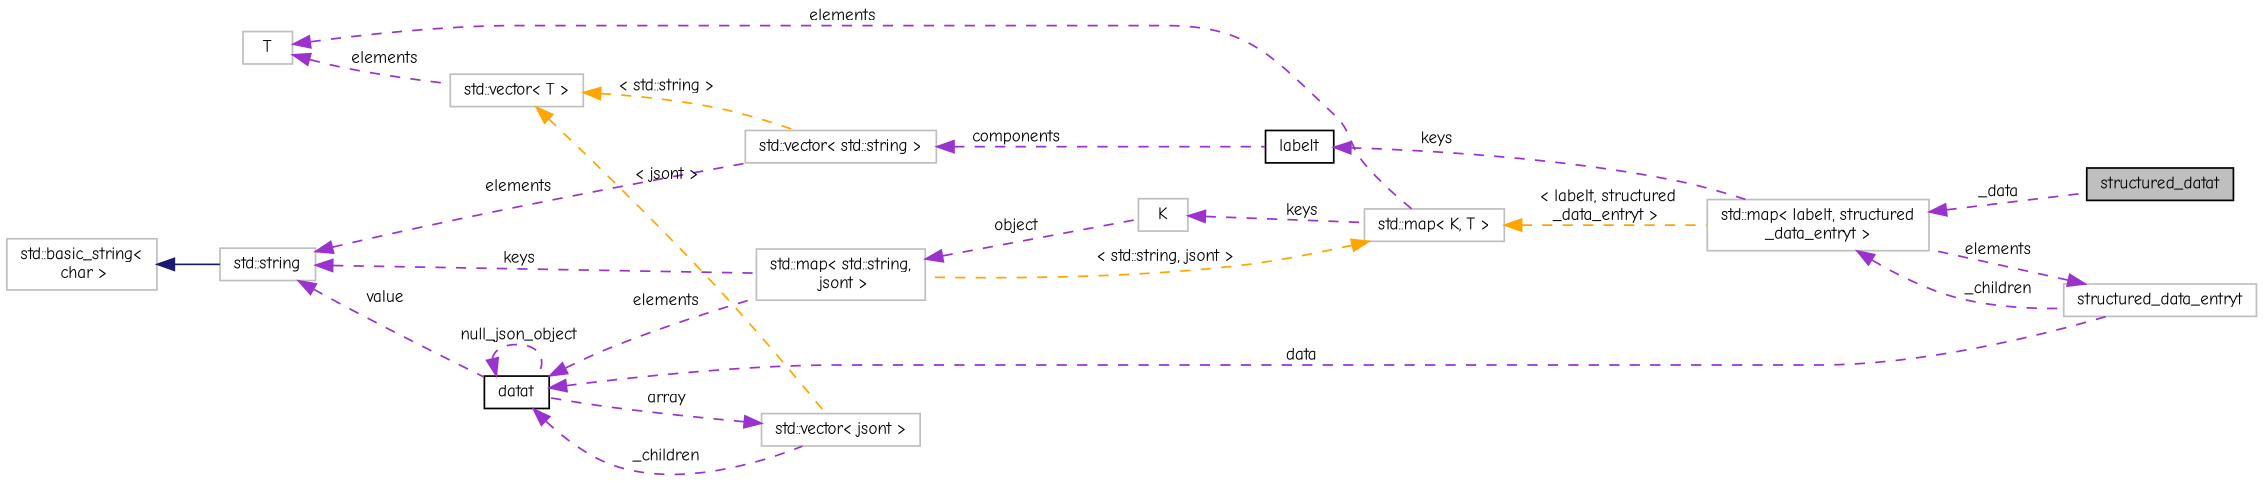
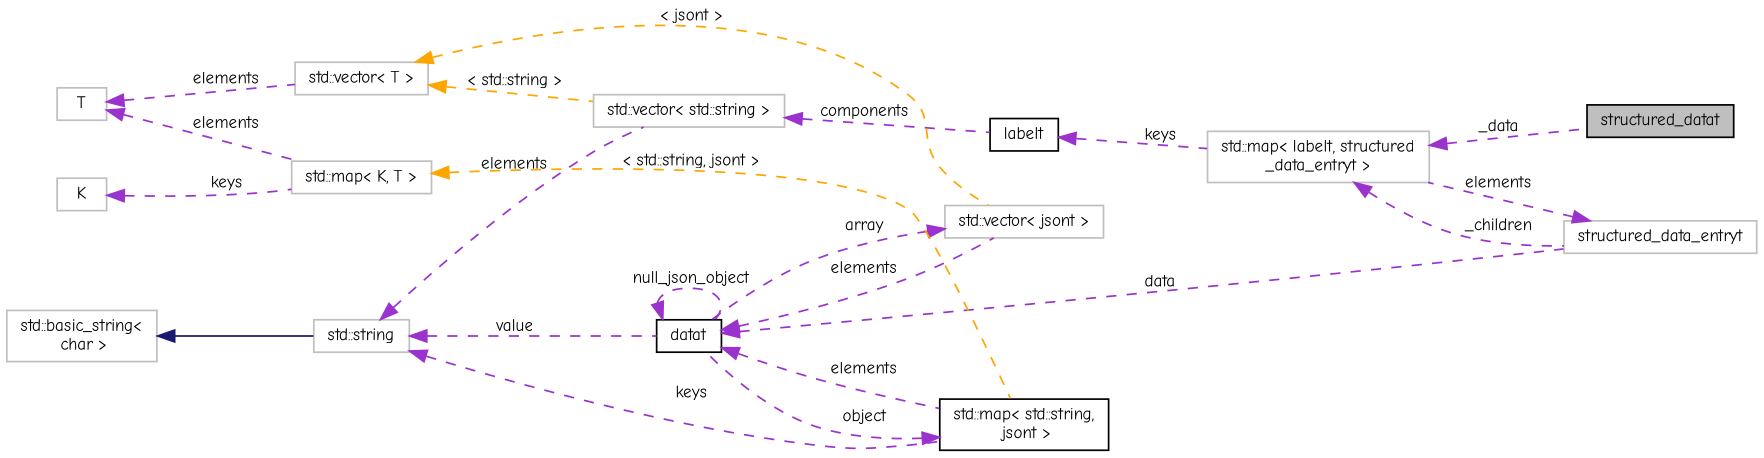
edge "std::map< labelt, structured _data_entryt >" -> "std::map< K, T >": removed, label "< labelt, structured _data_entryt >"
edge "K" -> "std::map< std::string, jsont >": now "datat" -> "std::map< std::string, jsont >"
node "std::map< std::string, jsont >": color grey75 -> black
edge "std::vector< jsont >" -> "datat": label " _children" -> " elements"
